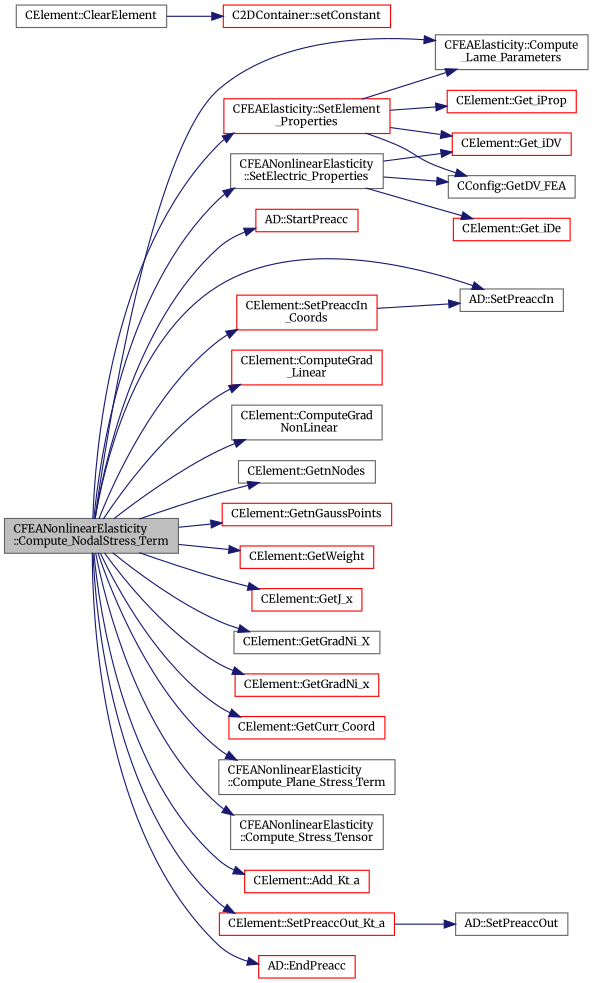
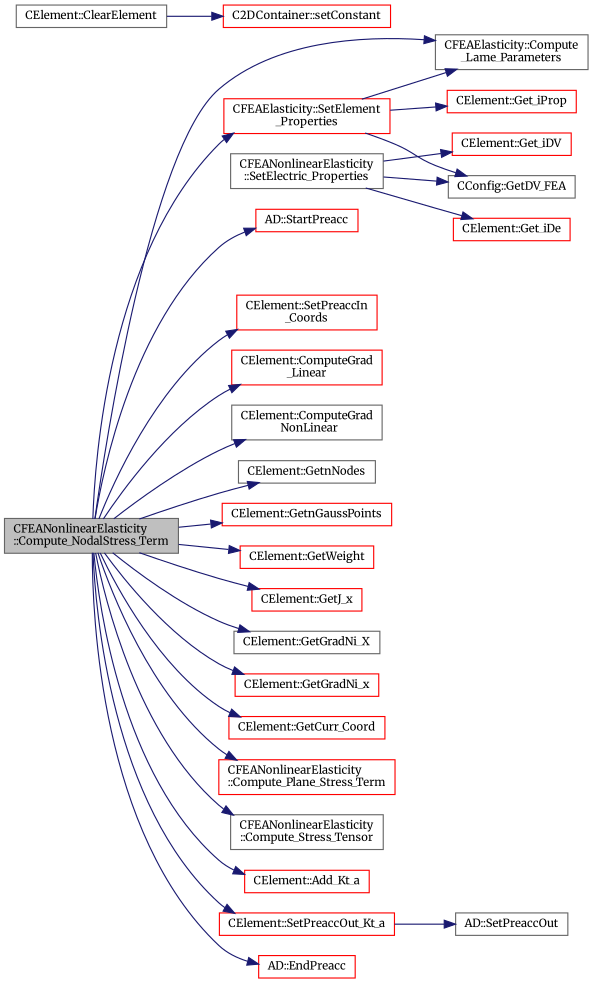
edge "CFEAElasticity::SetElement _Properties" -> "CElement::Get_iDV": removed
node "AD::SetPreaccIn": removed
edge "CFEANonlinearElasticity ::Compute_NodalStress_Term" -> "CFEANonlinearElasticity ::SetElectric_Properties": removed
node "CFEANonlinearElasticity ::Compute_Plane_Stress_Term": color gray40 -> red
